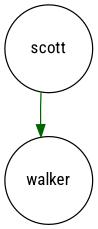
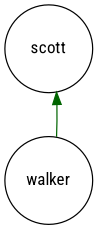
edge "scott" -> "walker": reversed
